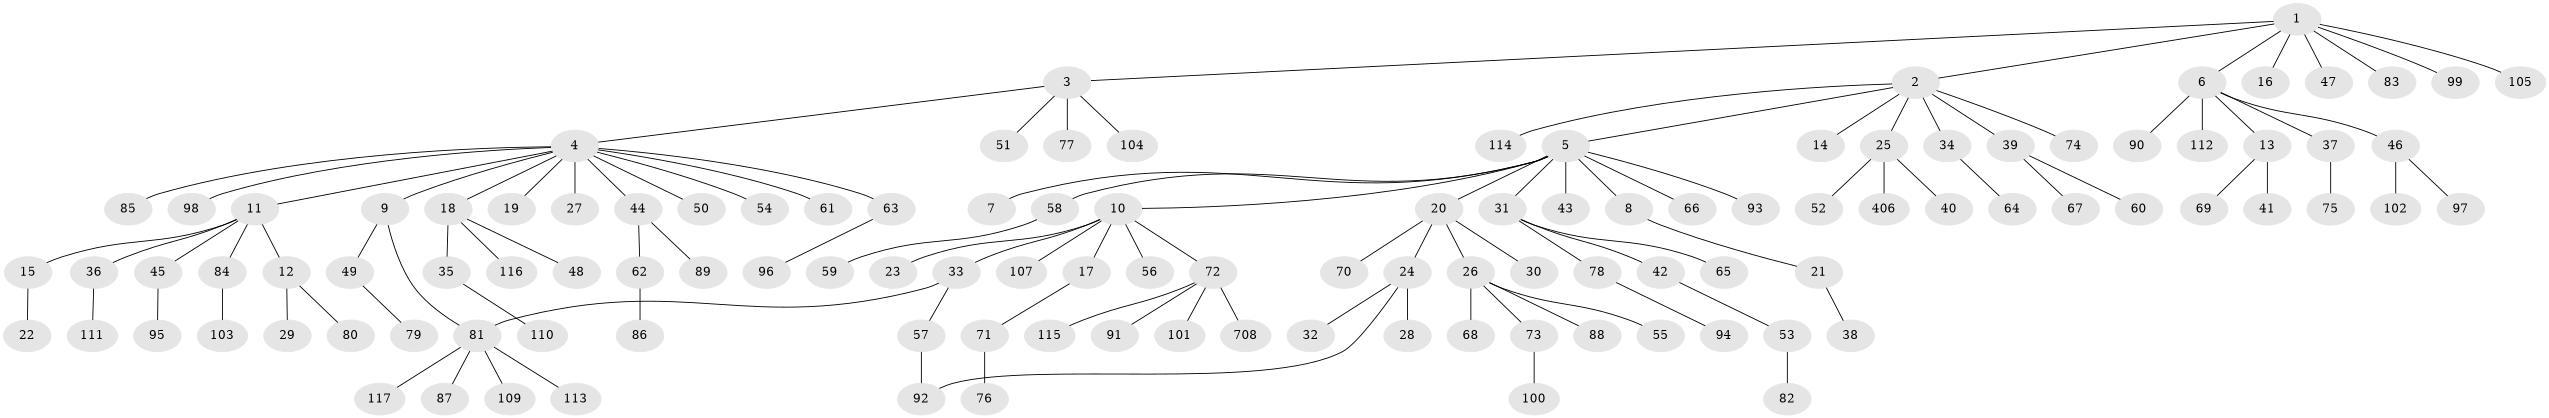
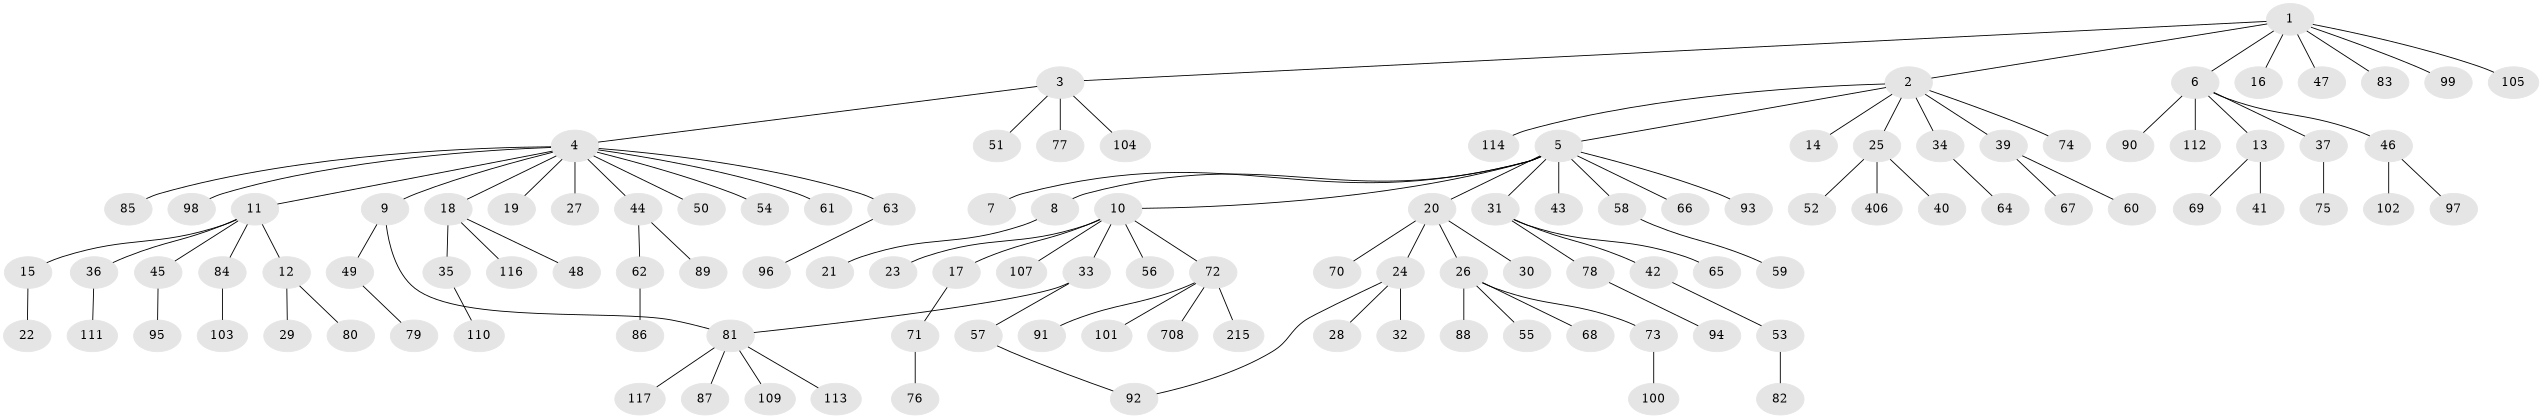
node "115": label "115" -> "215"
node "38": removed
